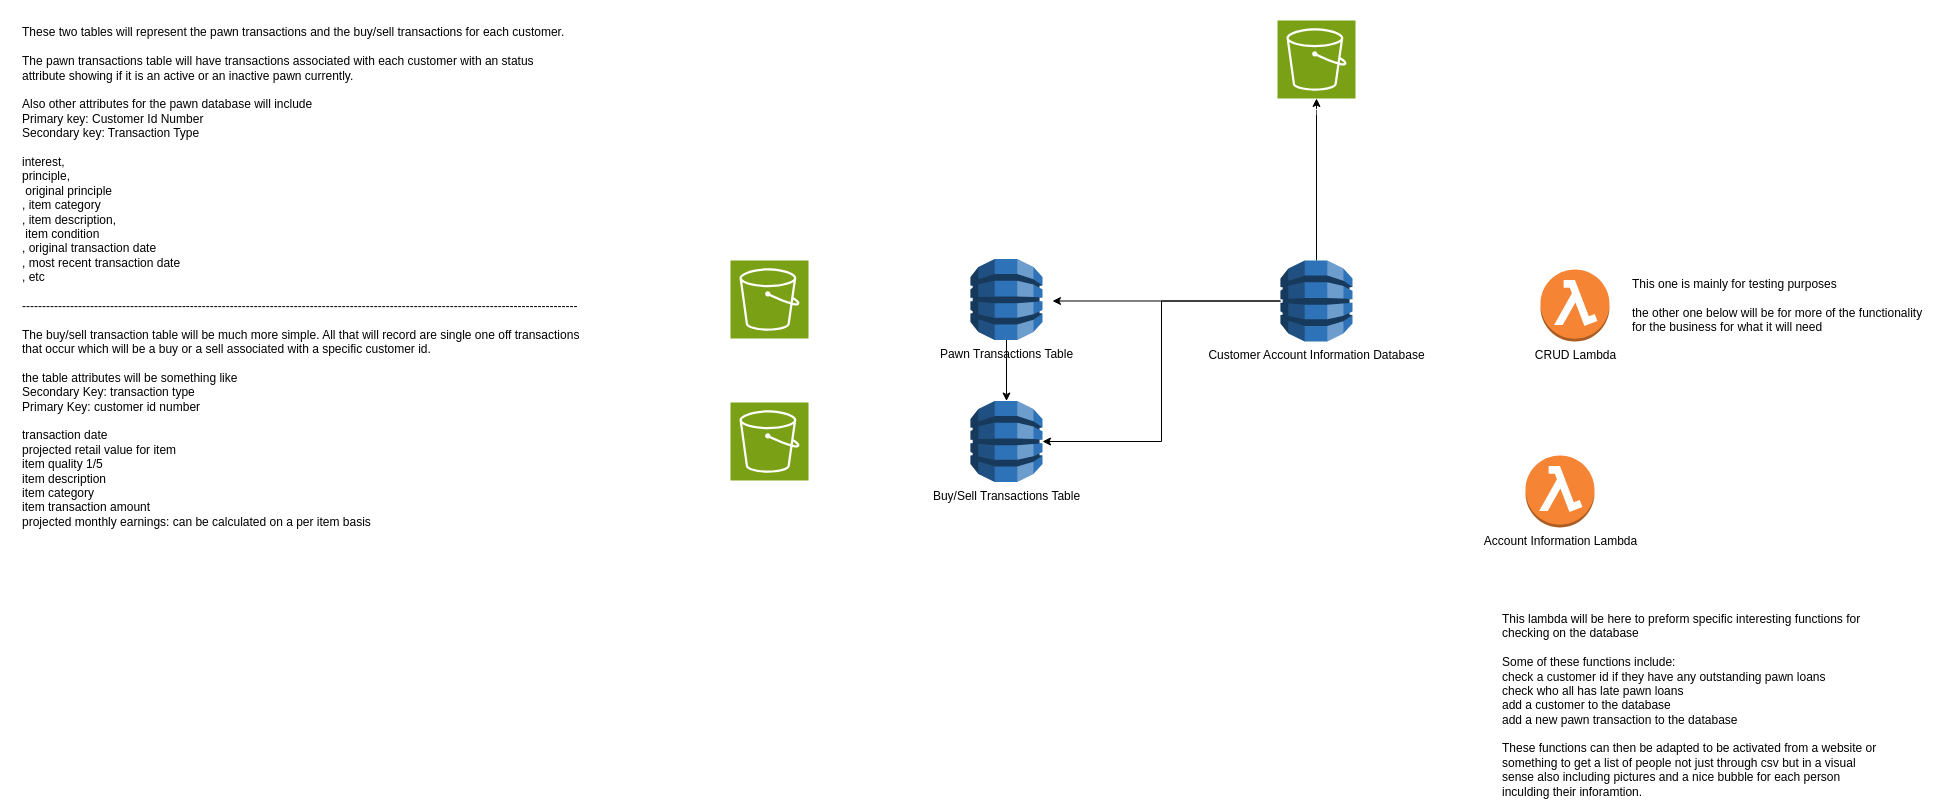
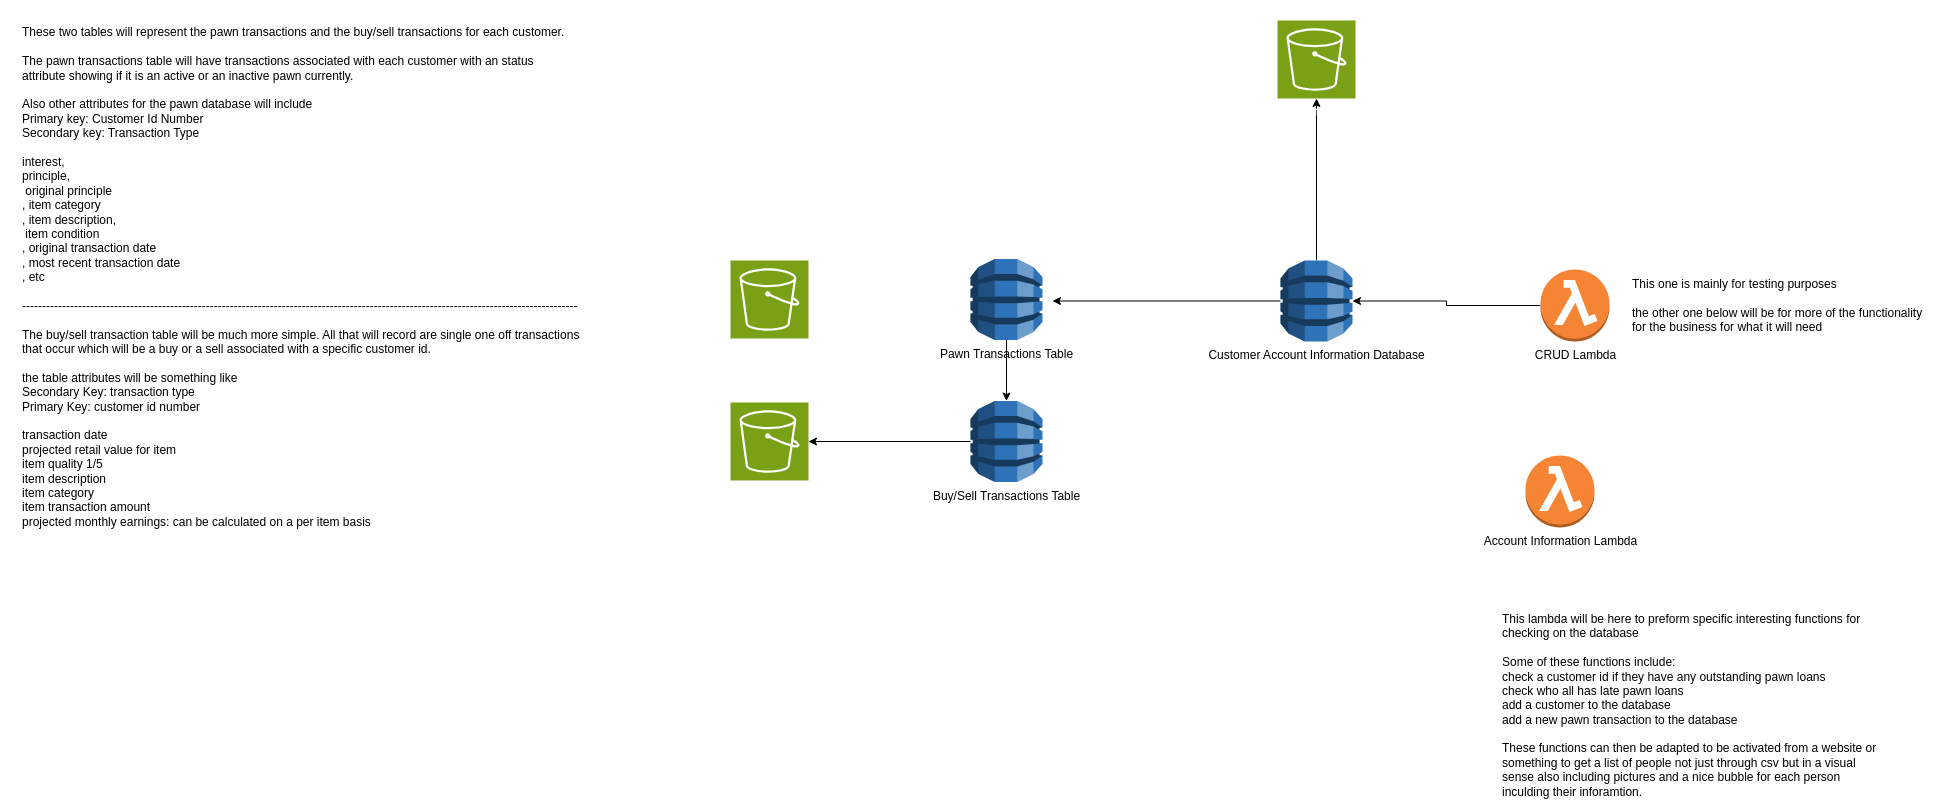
edge "CRUD Lambda" -> "Customer Account Information Database": added
edge "Customer Account Information Database" -> "Buy/Sell Transactions Table": removed
edge "Buy/Sell Transactions Table" -> "Customer Pictures buy/sell": added
